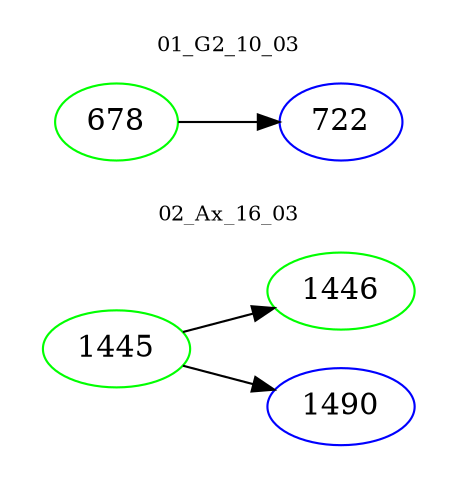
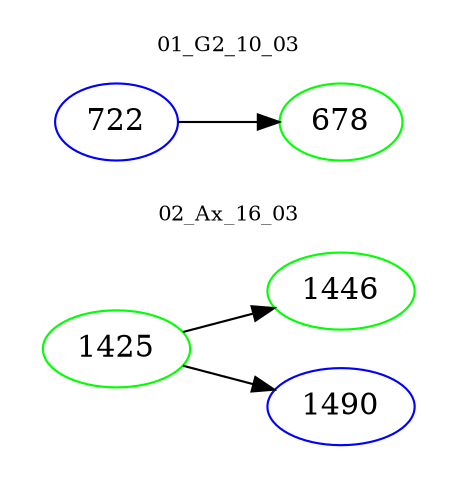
edge "678" -> "722": reversed
node "1445": label "1445" -> "1425"
